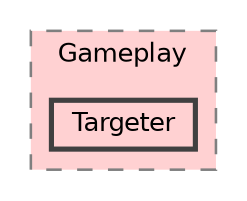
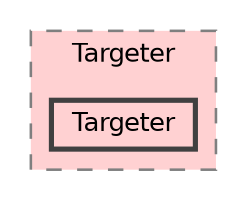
cluster "Gameplay": label "Gameplay" -> "Targeter"
